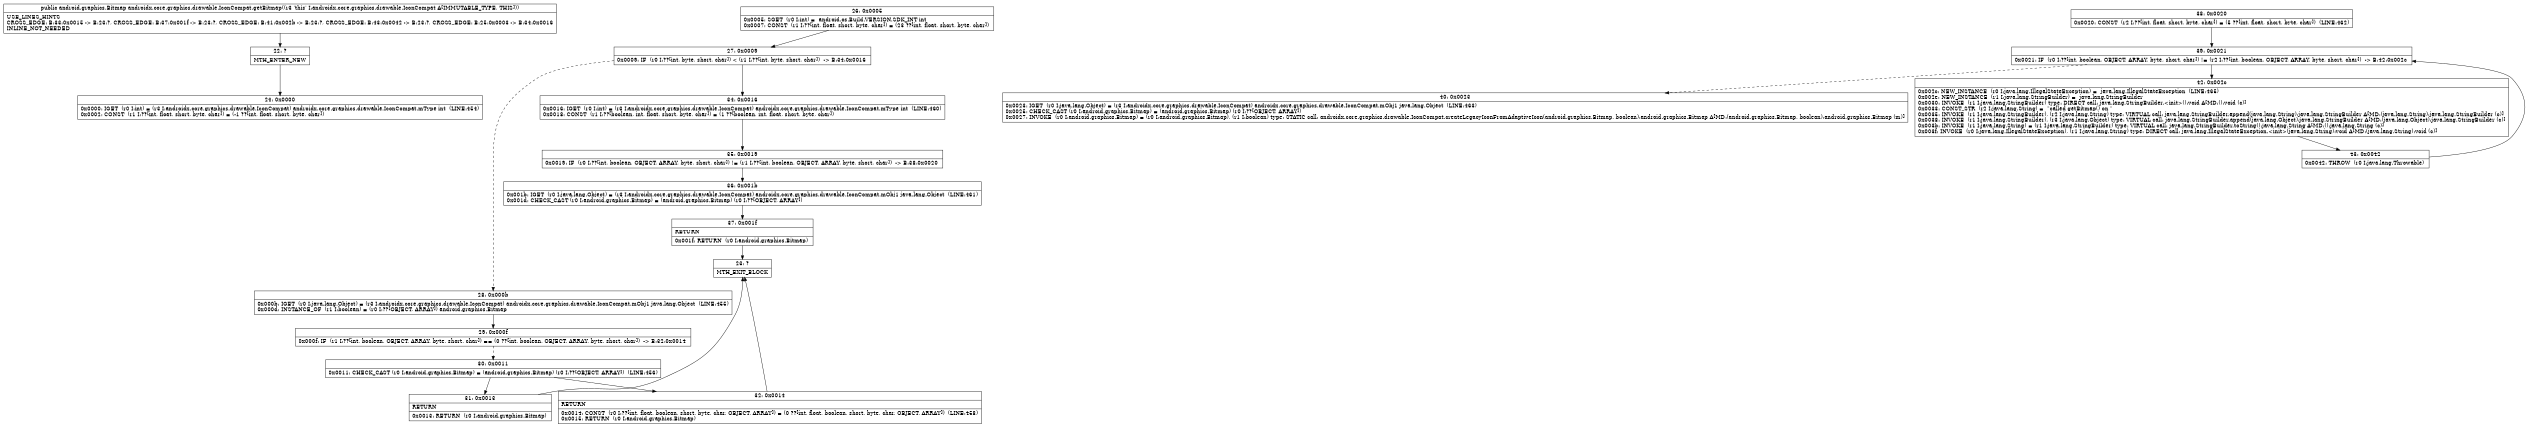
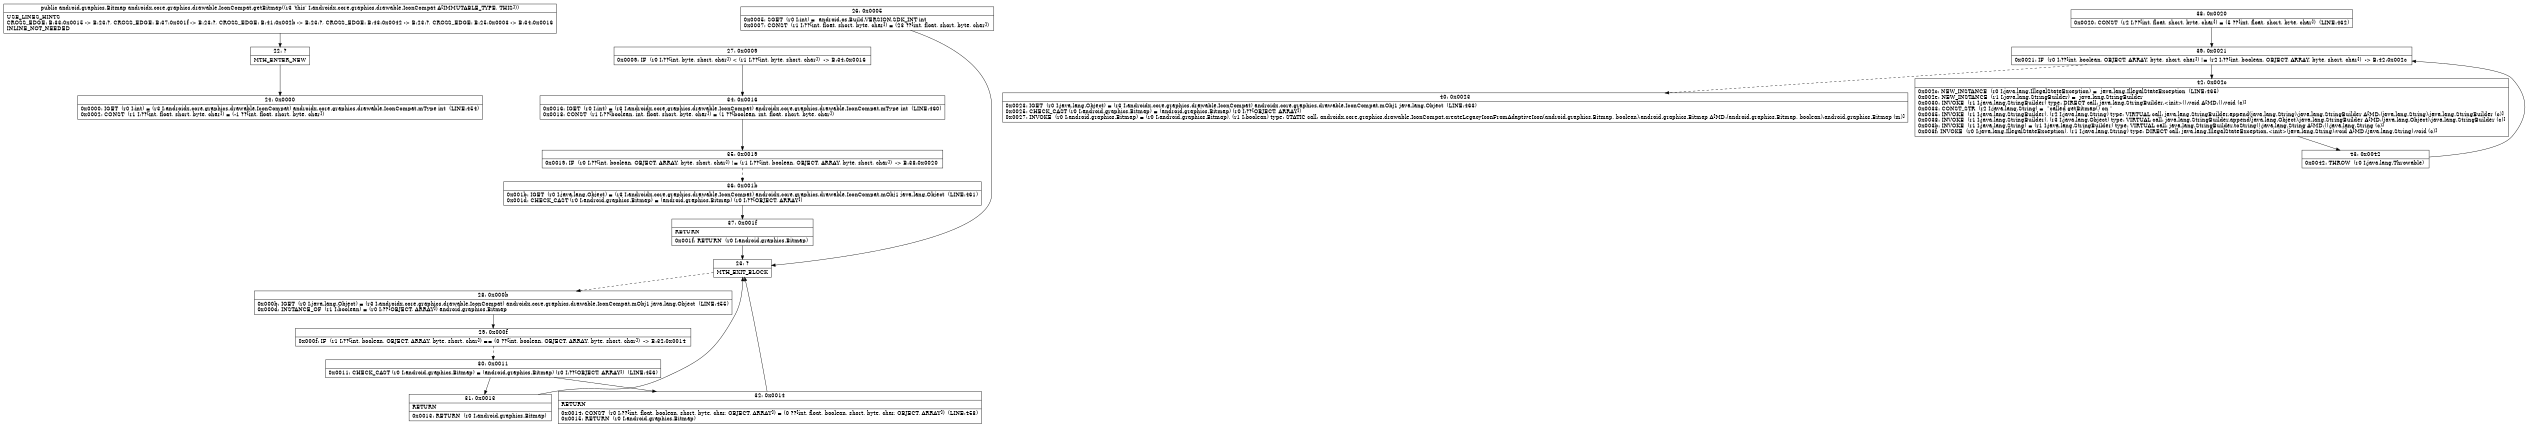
edge "26: 0x0005" -> "27: 0x0009": now "26: 0x0005" -> "23: ?"
edge "27: 0x0009" -> "28: 0x000b": now "23: ?" -> "28: 0x000b"
edge "35: 0x0019" -> "36: 0x001b": style solid -> dashed
